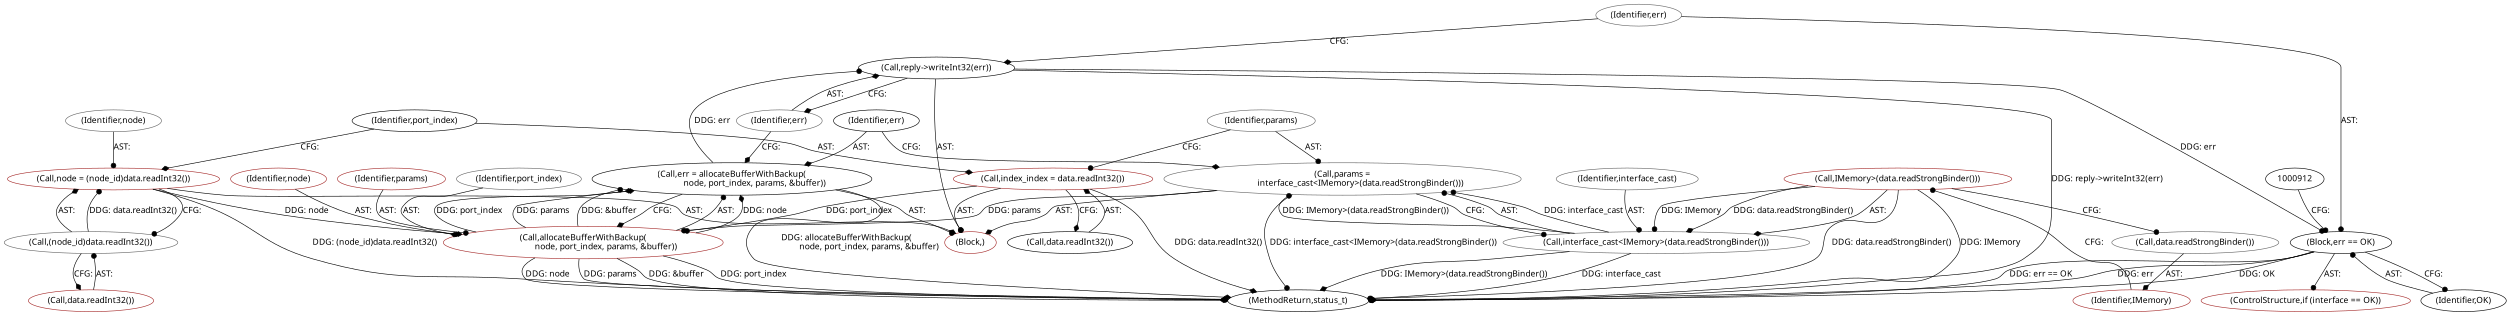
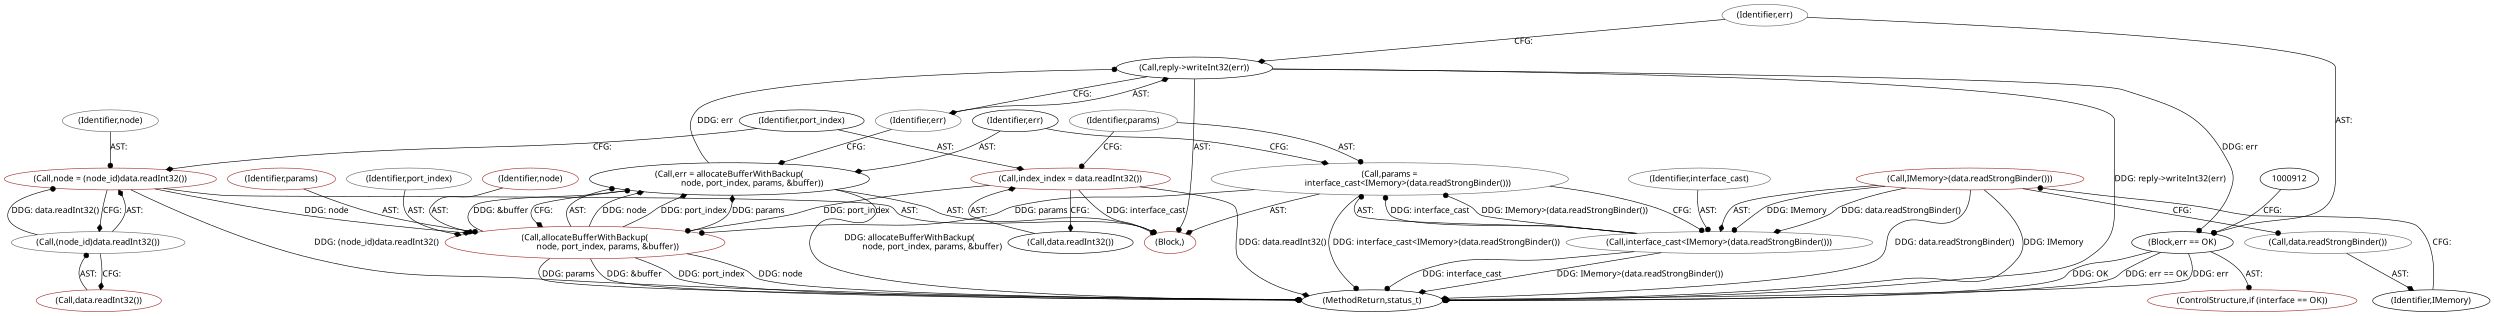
edge "(Call,reply->writeInt32(err))" -> "(MethodReturn,status_t)": arrowhead diamond -> dot
edge "(Call,node = (node_id)data.readInt32())" -> "(Block,)": arrowhead diamond -> dot
edge "(Call,node = (node_id)data.readInt32())" -> "(Call,(node_id)data.readInt32())": arrowhead dot -> diamond
edge "(Call,index_index = data.readInt32())" -> "(Block,)": label "AST: " -> "DDG: interface_cast"
node "(Identifier,IMemory)": color brown -> black
node "(Identifier,OK)": removed
